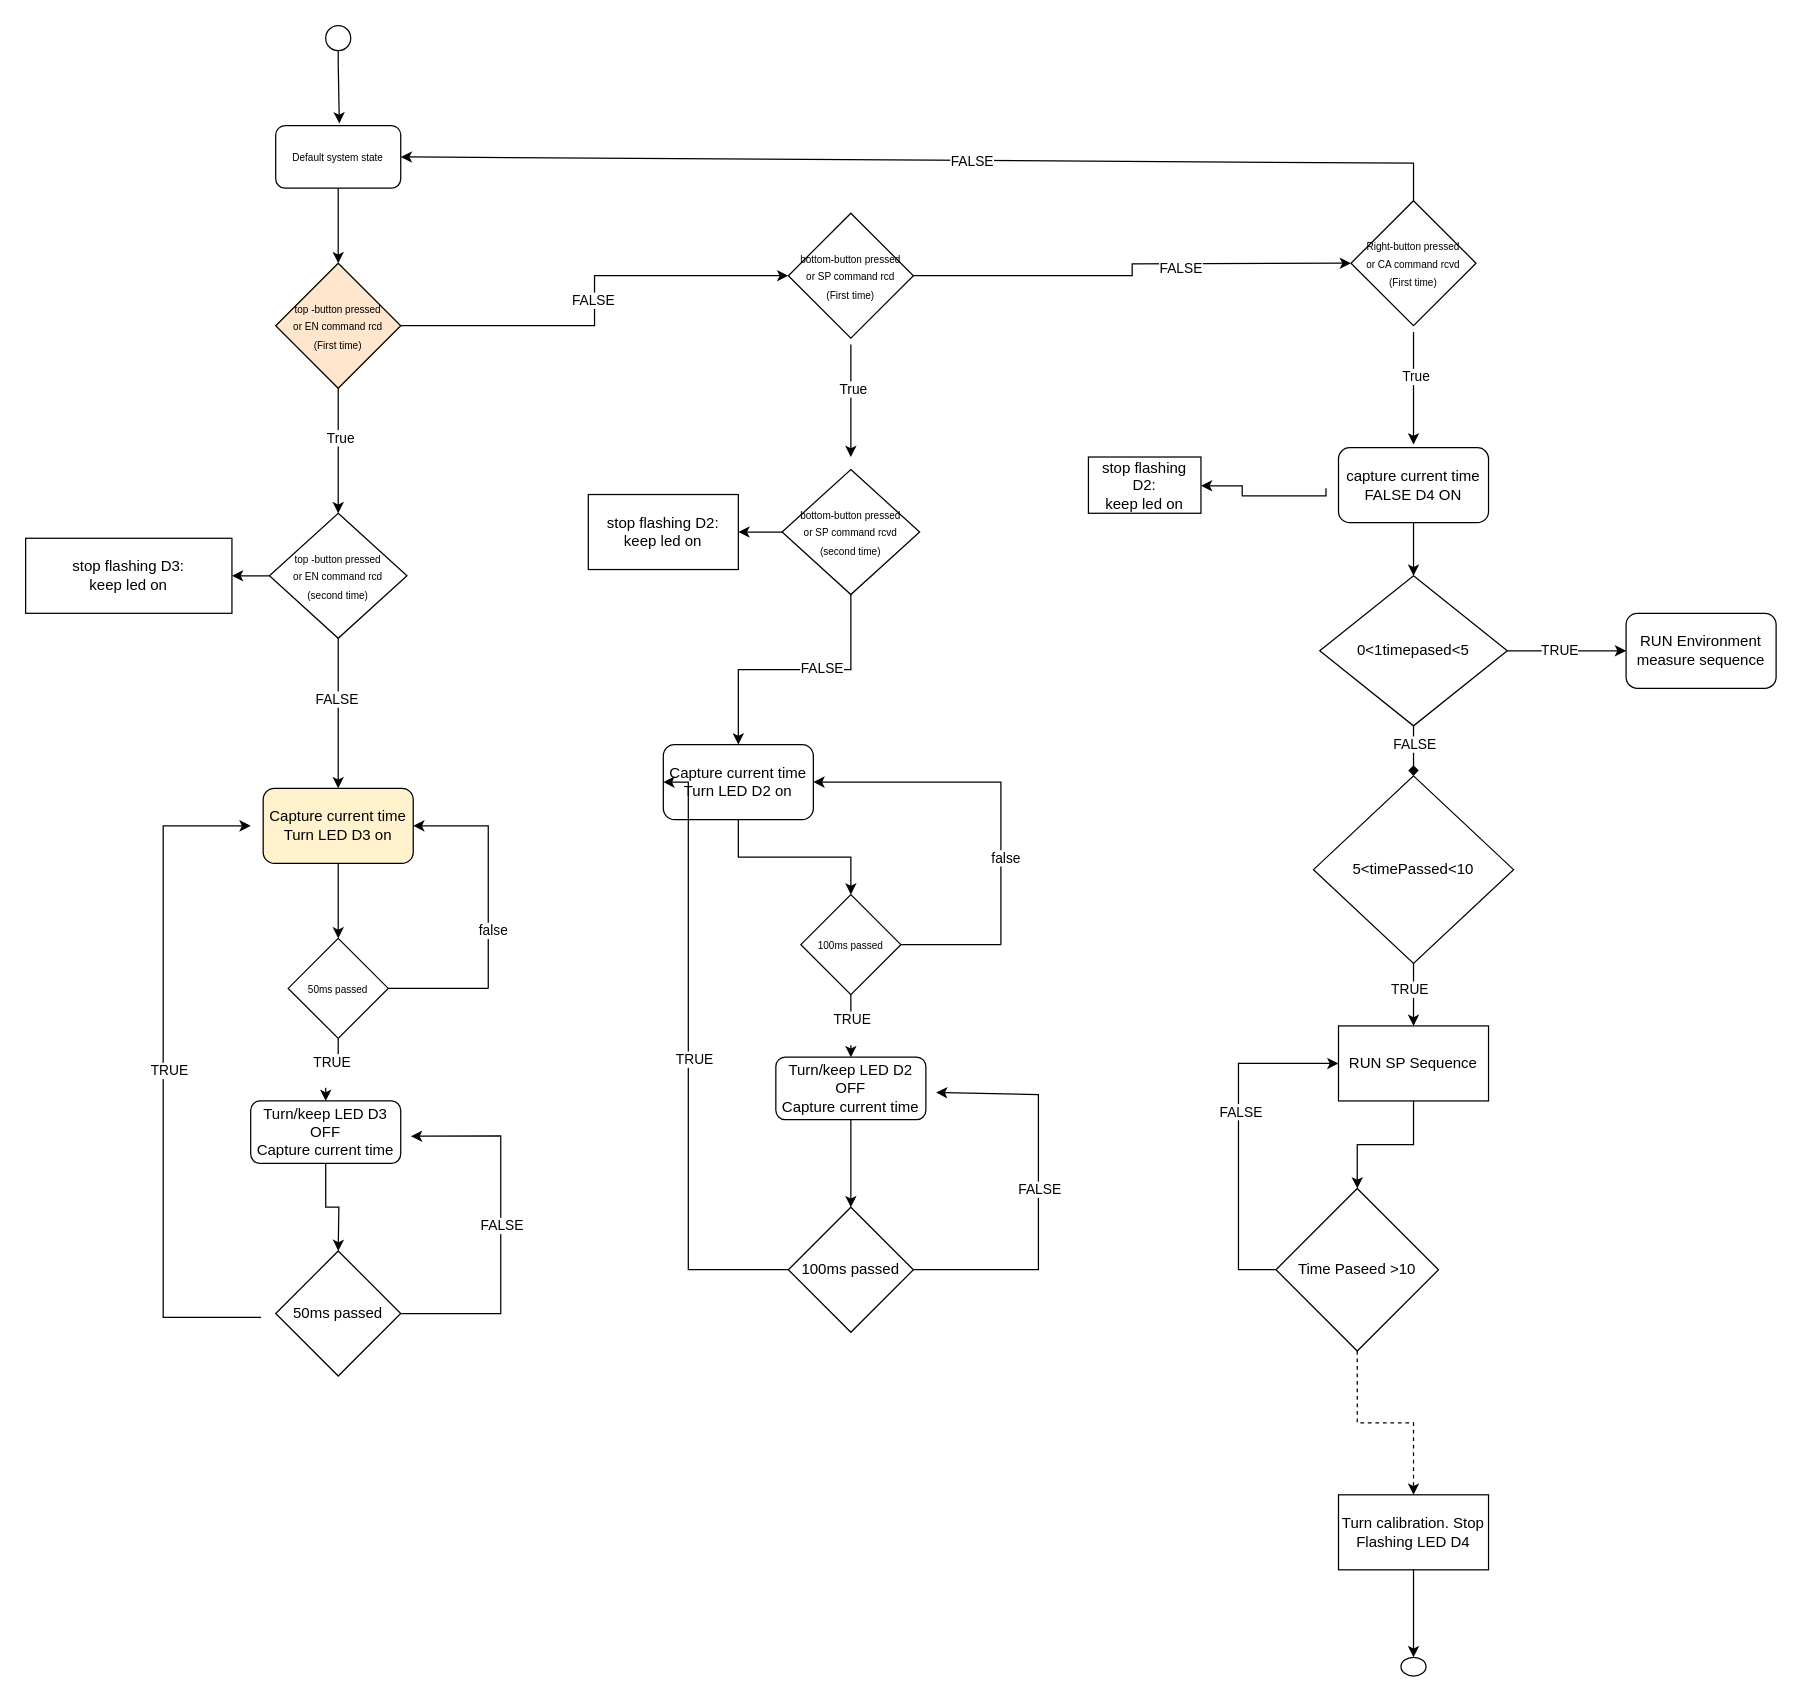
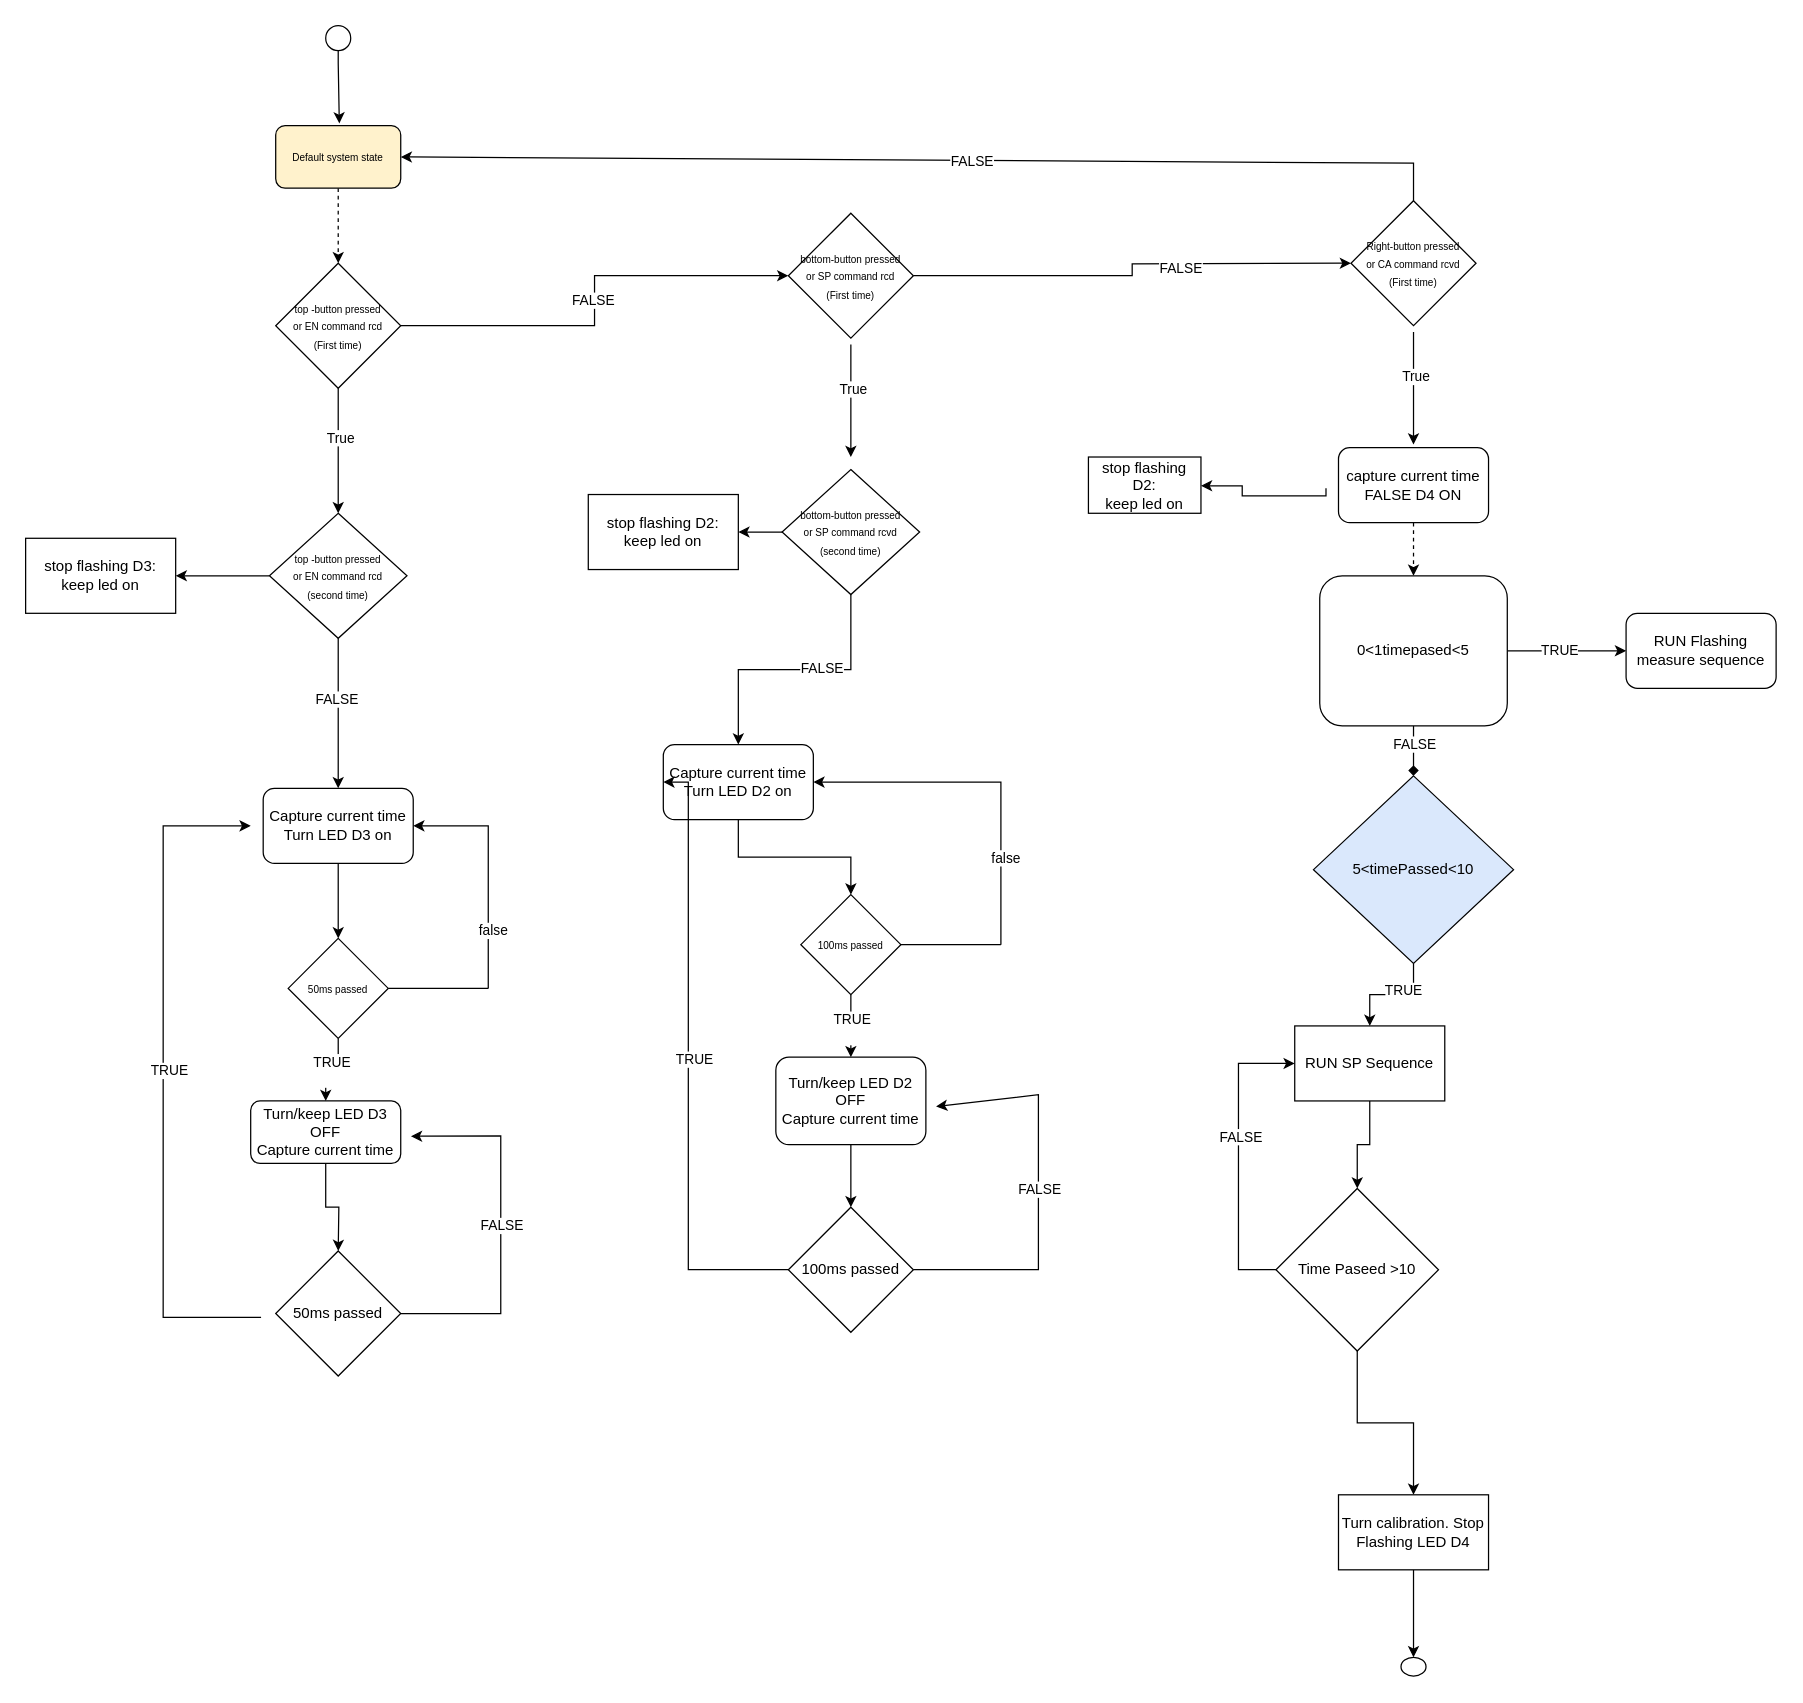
node "Default system state": fillcolor #ffffff -> #fff2cc
edge "Default system state" -> "top -button pressed or EN command rcd (First time)": style solid -> dashed
node "top -button pressed or EN command rcd (First time)": fillcolor #ffe6cc -> #ffffff
edge "capture current time FALSE D4 ON" -> "0<1timepased<5": style solid -> dashed
node "stop flashing D3: keep led on": size 206x75 -> 150x75
node "0<1timepased<5": shape diamond -> rounded rectangle
node "RUN Environment measure sequence": label "RUN Environment measure sequence" -> "RUN Flashing measure sequence"
node "Capture current time Turn LED D3 on": fillcolor #fff2cc -> #ffffff
node "5<timePassed<10": fillcolor #ffffff -> #dae8fc
node "RUN SP Sequence": moved (1413, 1063) -> (1369, 1063)
node "Turn/keep LED D2 OFF Capture current time": size 150x63 -> 150x88
edge "Time Paseed >10" -> "Turn calibration. Stop Flashing LED D4": style dashed -> solid
